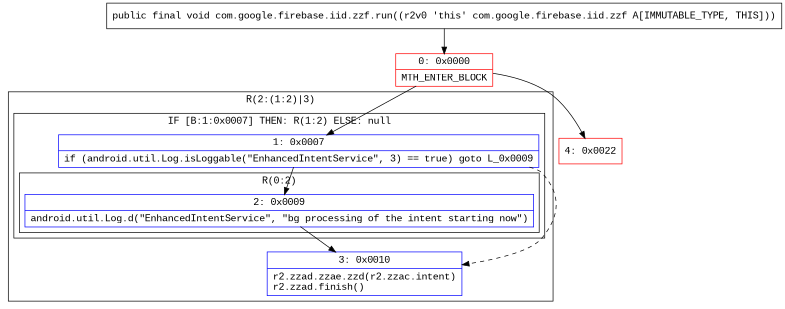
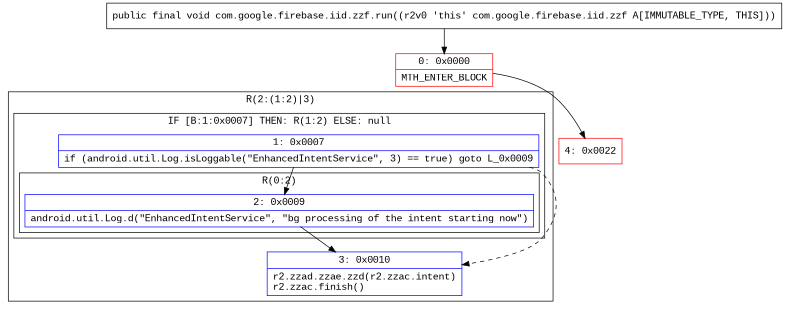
edge "0: 0x0000" -> "1: 0x0007": removed
node "3: 0x0010": text "r2.zzad.finish()" -> "r2.zzac.finish()"
